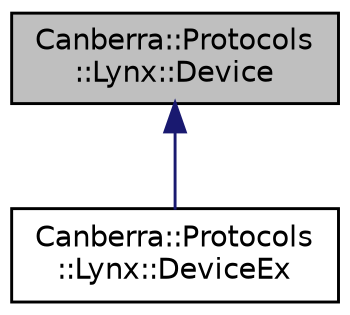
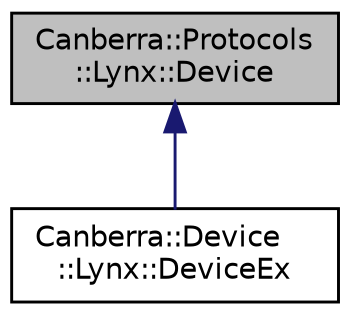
node "Canberra::Protocols ::Lynx::DeviceEx": label "Canberra::Protocols ::Lynx::DeviceEx" -> "Canberra::Device ::Lynx::DeviceEx"
